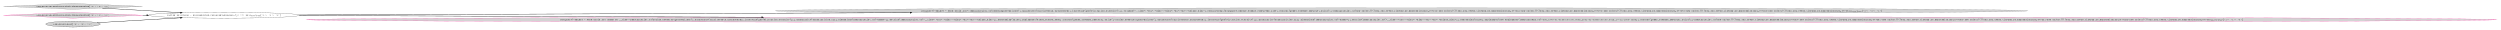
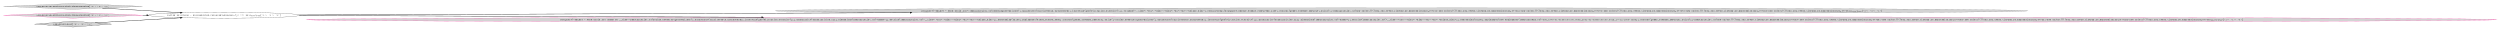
node "testSelectStar['0', '0', '1']": shape ellipse -> diamond
